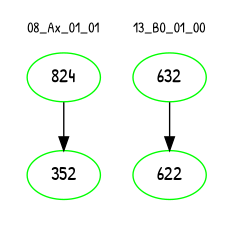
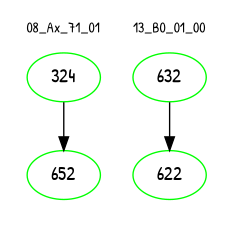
cluster "08_Ax_01_01": label "08_Ax_01_01" -> "08_Ax_71_01"
node "824": label "824" -> "324"
node "352": label "352" -> "652"
